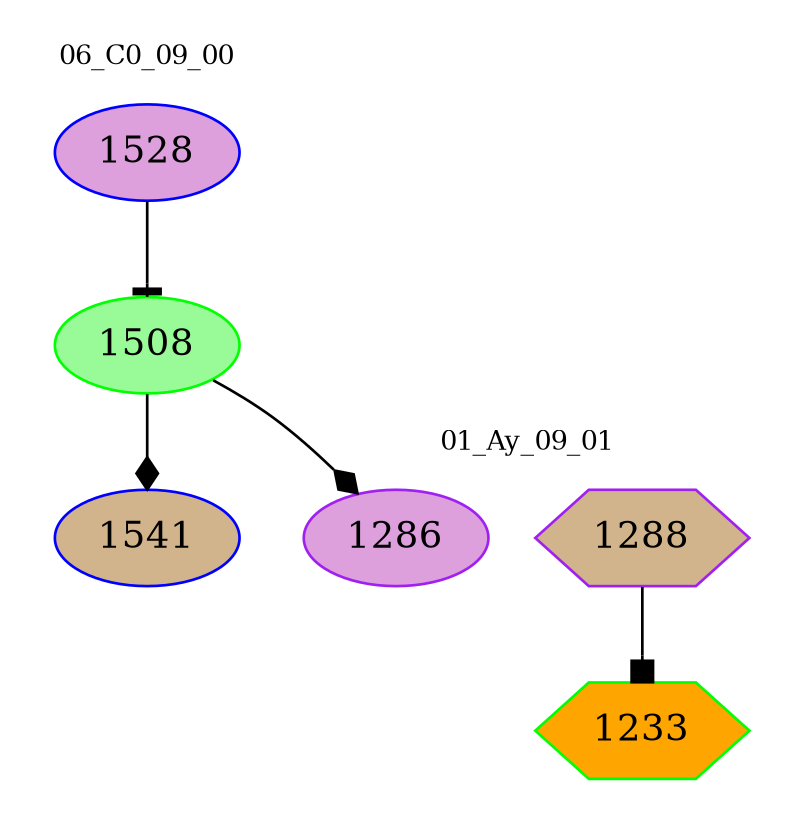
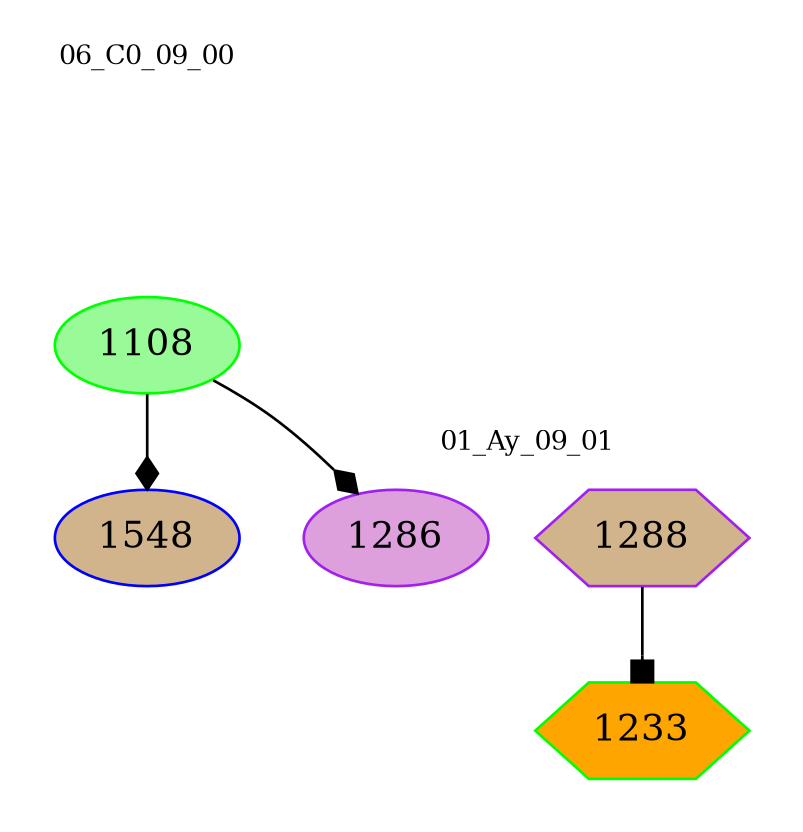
node "1528": removed
node "1508": label "1508" -> "1108"
node "1541": label "1541" -> "1548"
